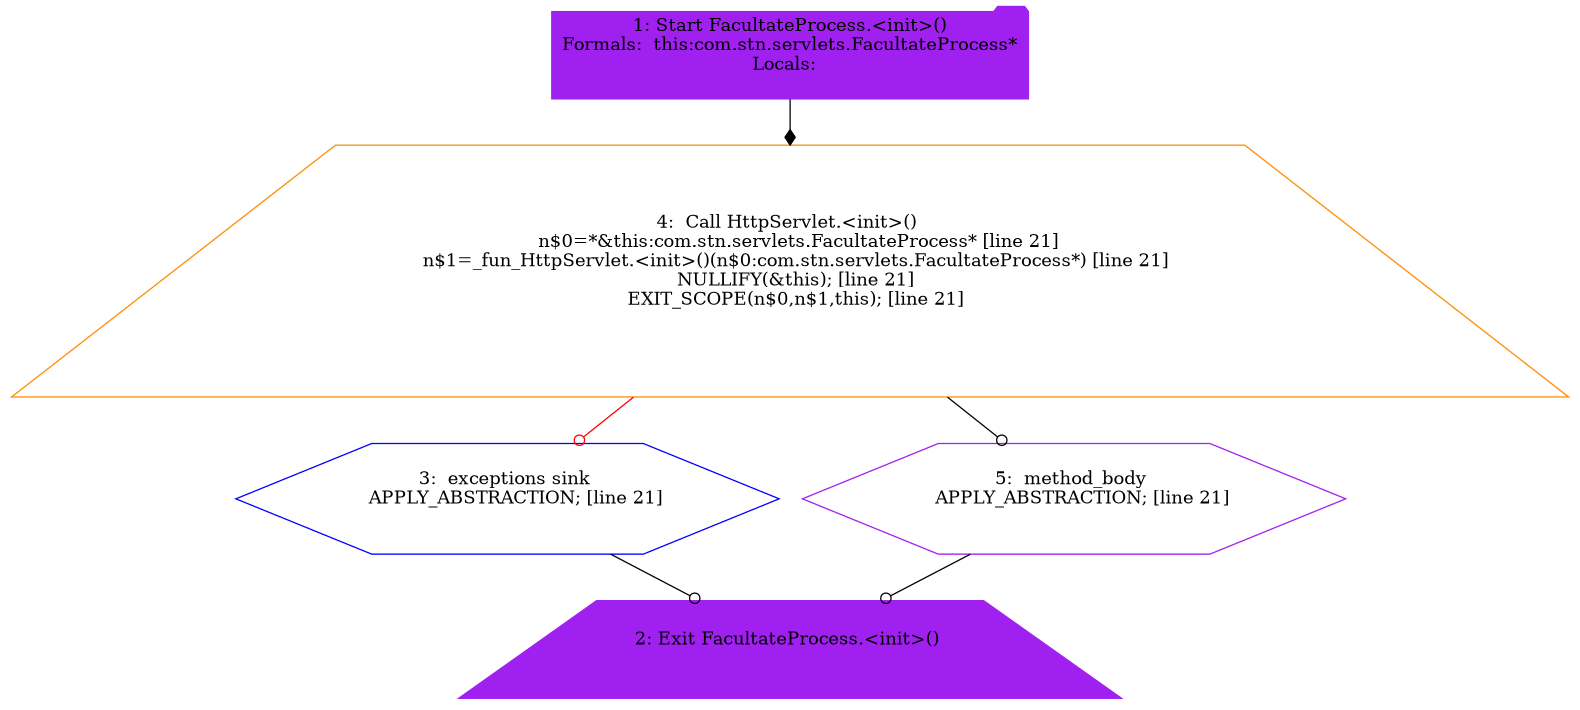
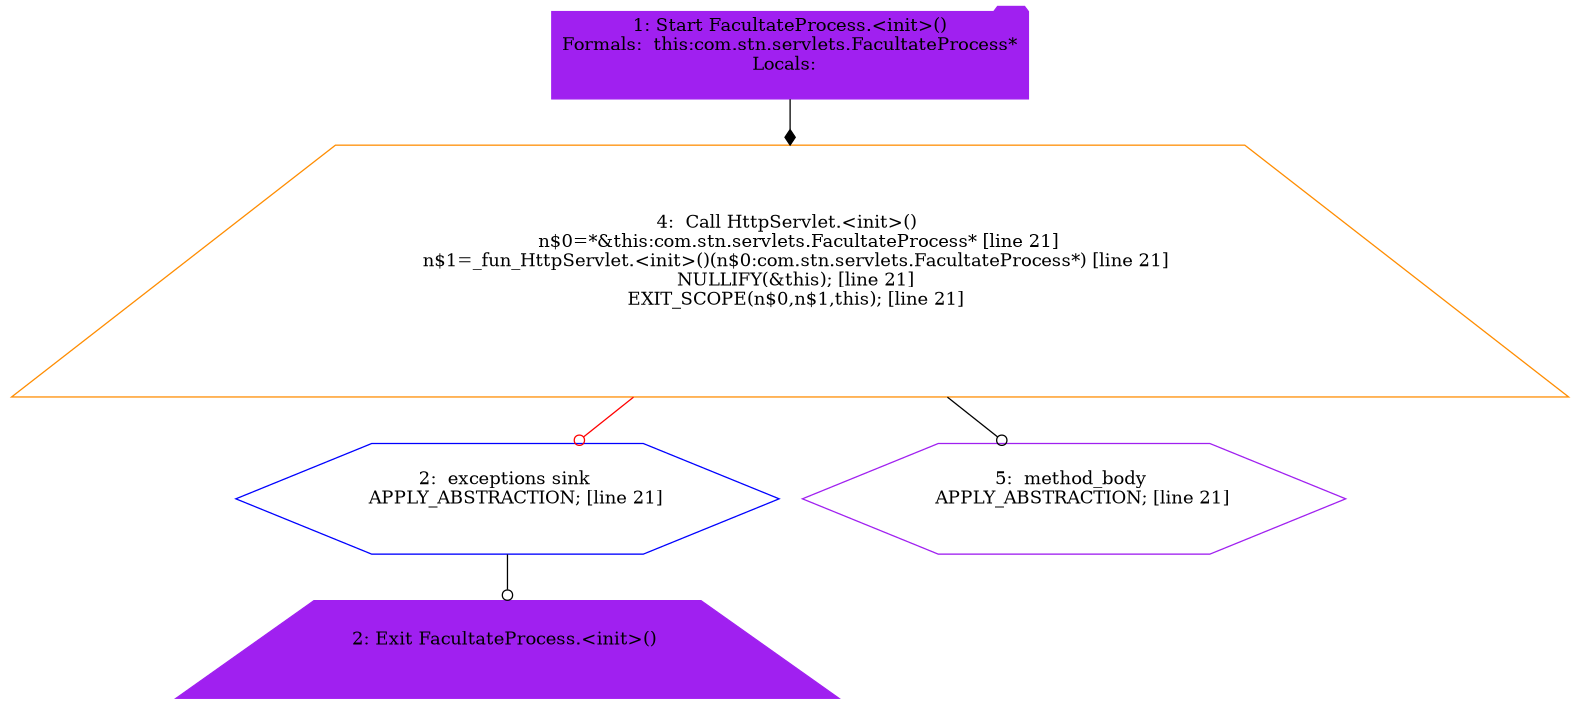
node "3:  exceptions sink APPLY_ABSTRACTION; [line 21]": label "3:  exceptions sink APPLY_ABSTRACTION; [line 21]" -> "2:  exceptions sink APPLY_ABSTRACTION; [line 21]"
edge "5:  method_body APPLY_ABSTRACTION; [line 21]" -> "2: Exit FacultateProcess.<init>()": removed
